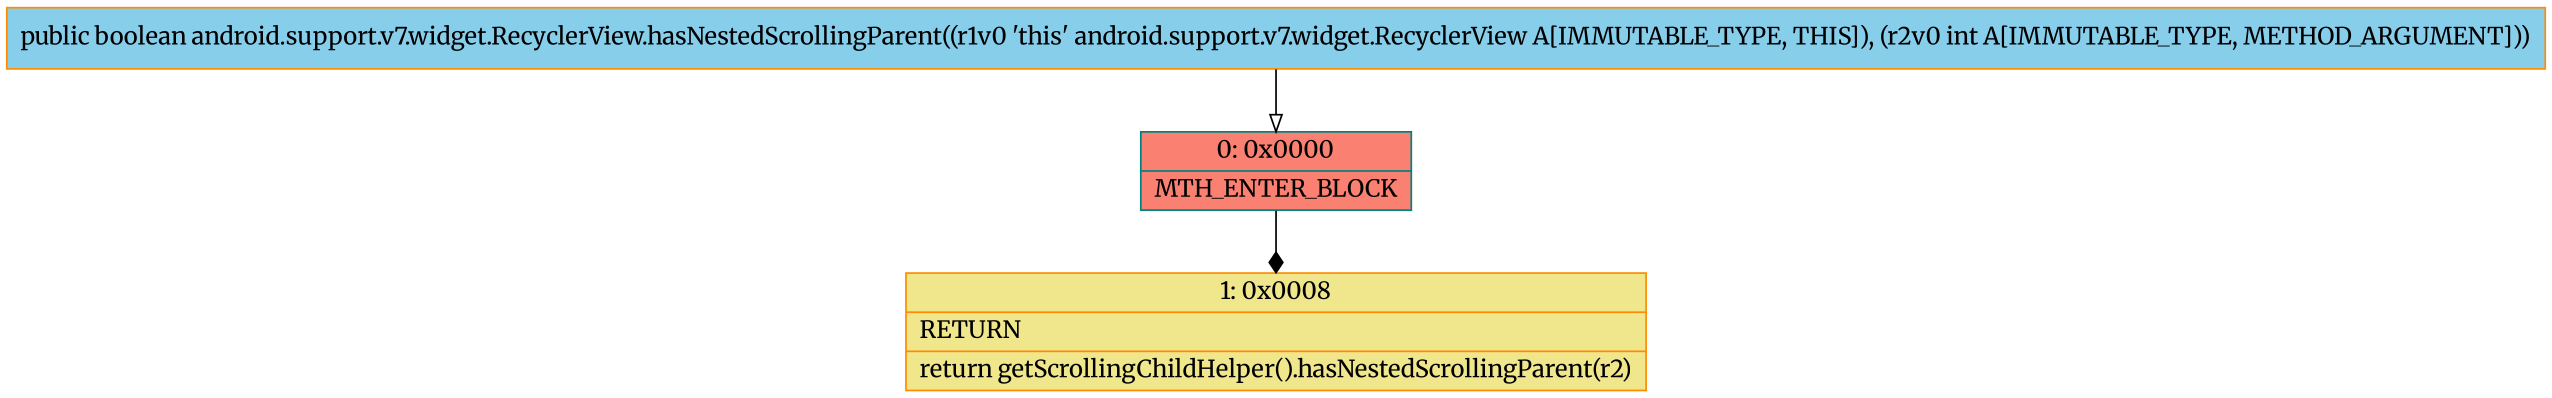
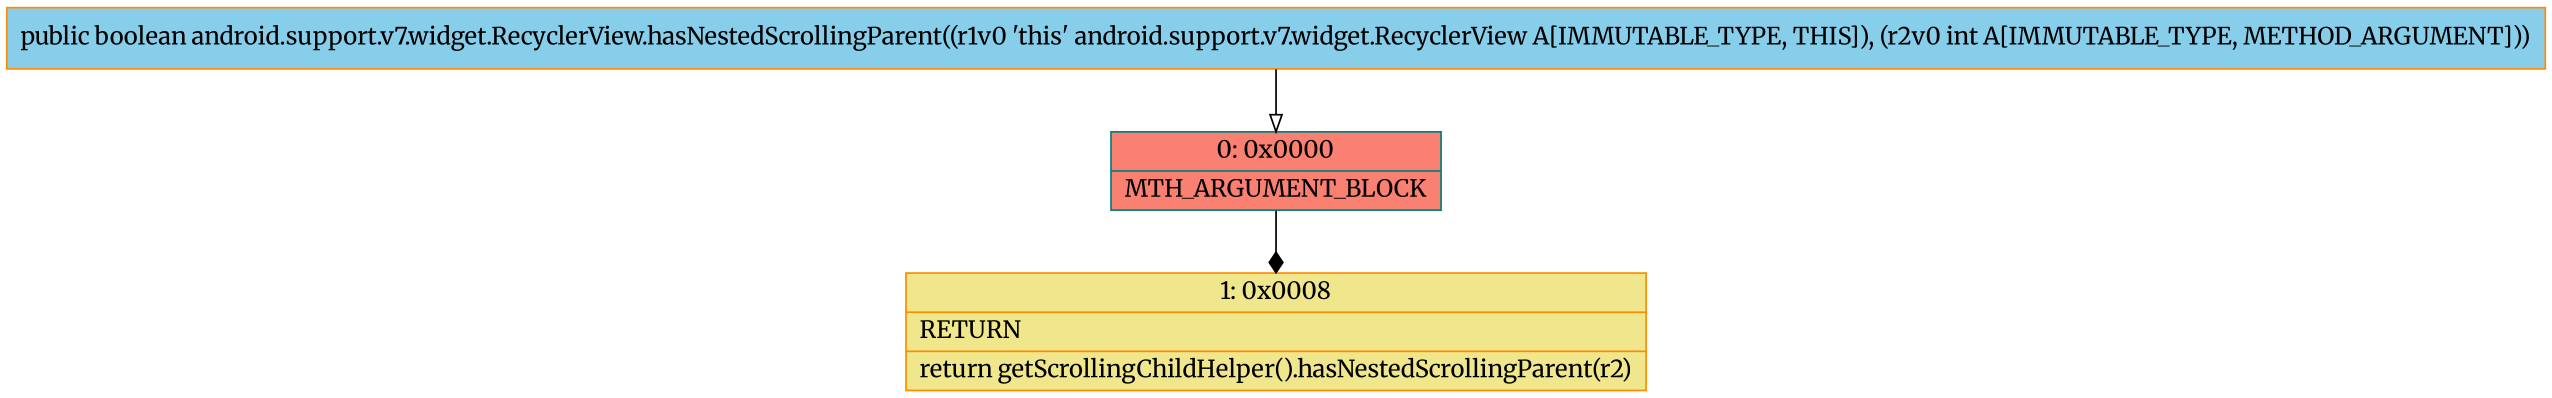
node "0: 0x0000": text "MTH_ENTER_BLOCK" -> "MTH_ARGUMENT_BLOCK"
